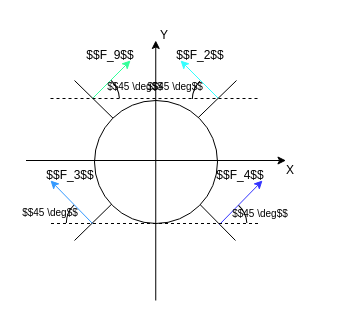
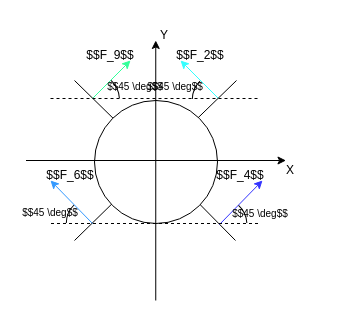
node "$$F_3$$": label "$$F_3$$" -> "$$F_6$$"
